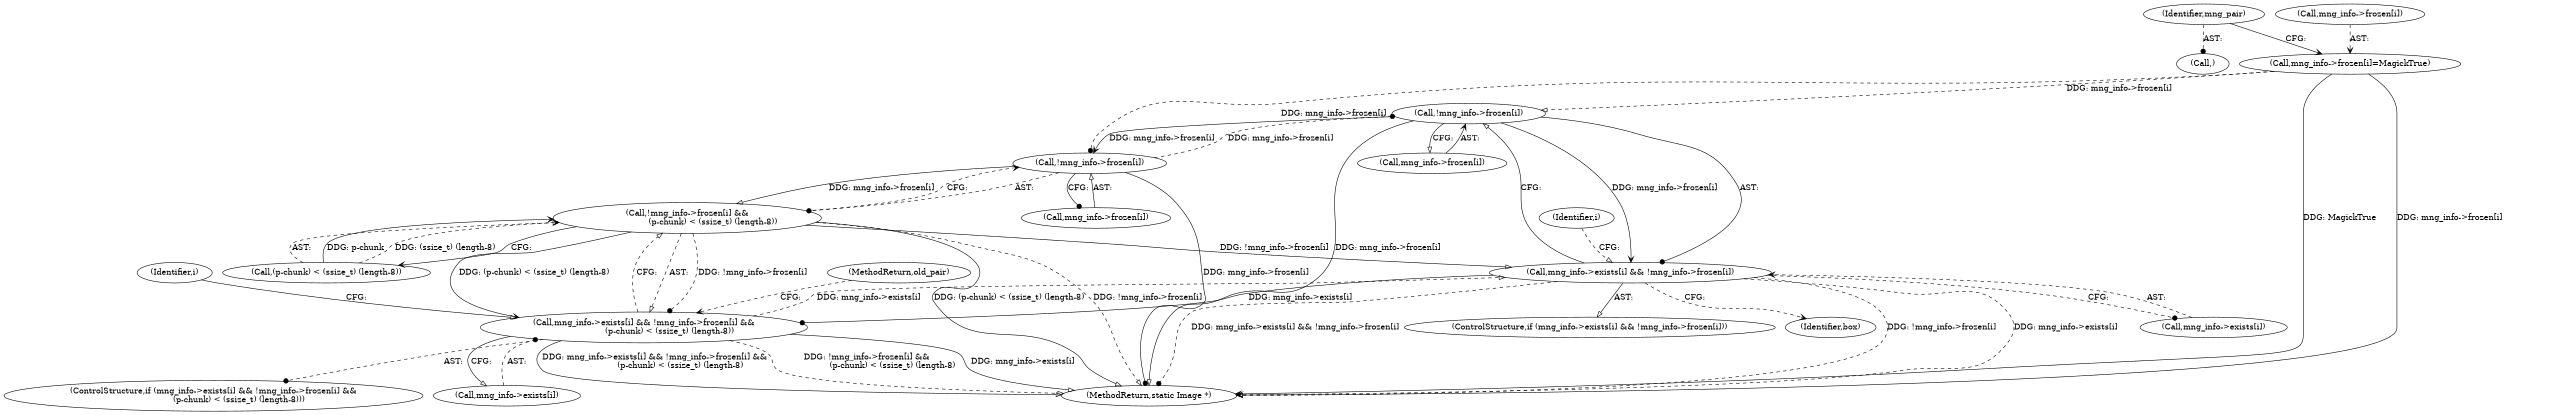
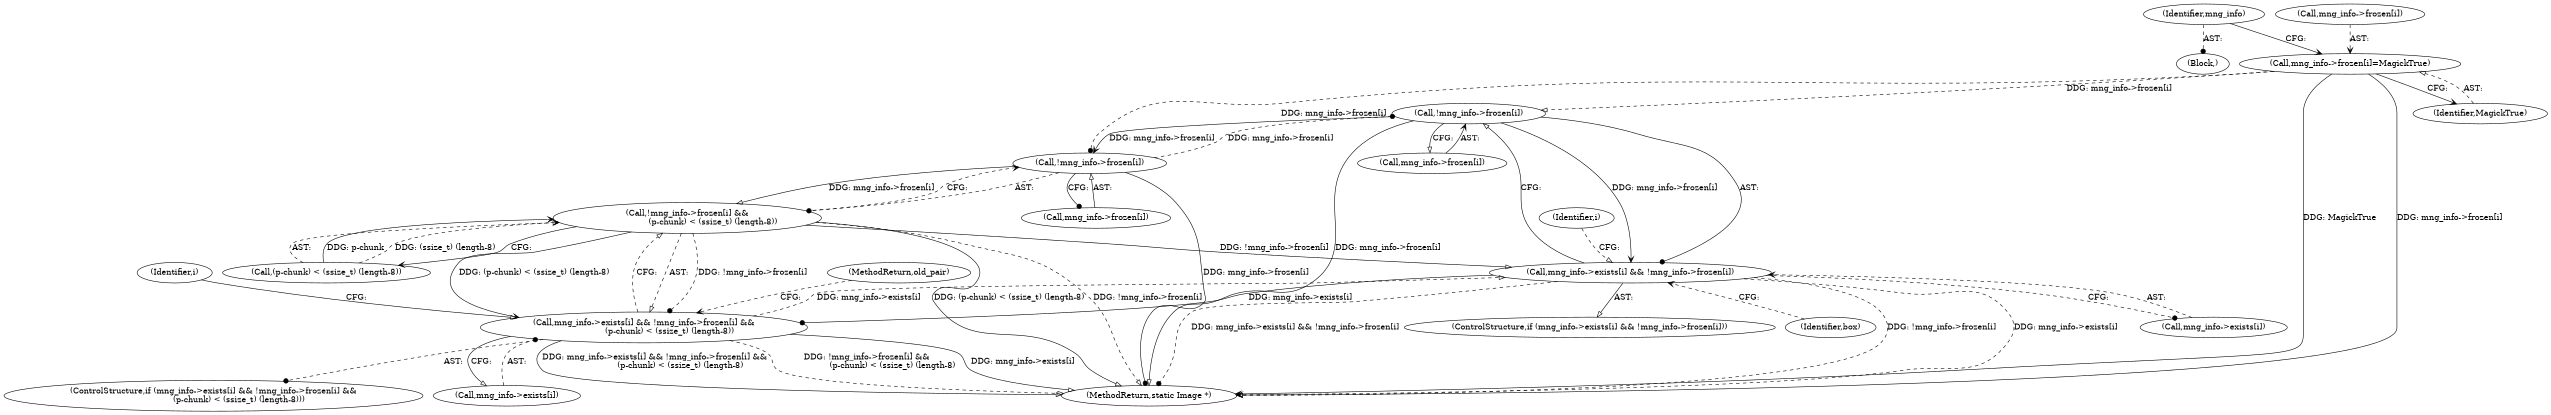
node "(Identifier,mng_pair)": label "(Identifier,mng_pair)" -> "(Identifier,mng_info)"
node "(Call,)": label "(Call,)" -> "(Block,)"
node "(Identifier,MagickTrue)": added
edge "(Call,mng_info->exists[i] && !mng_info->frozen[i])" -> "(Identifier,box)": reversed
